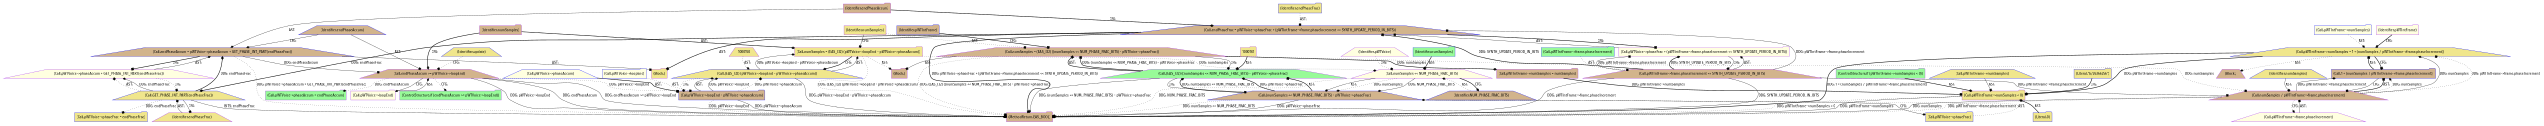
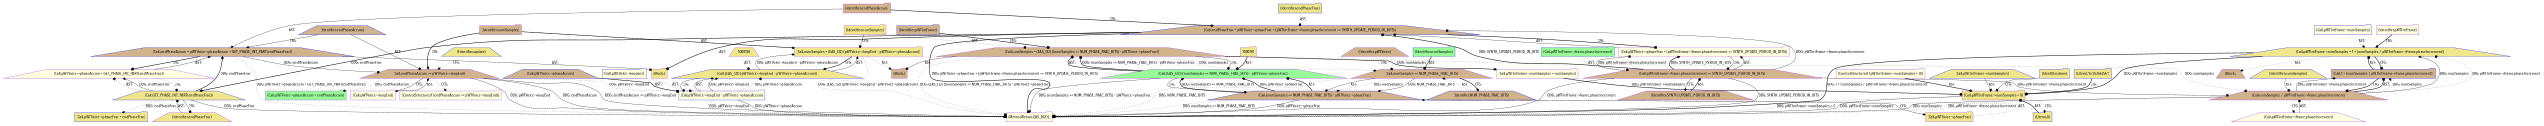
node "(Identifier,pWTVoice)": fillcolor lightyellow -> tan
edge "(Identifier,update)" -> "(Call,endPhaseAccum >= pWTVoice->loopEnd)": arrowhead box -> diamond
edge "1000150" -> "(Call,(EAS_I32) (pWTVoice->loopEnd - pWTVoice->phaseAccum))": arrowhead diamond -> box
node "(Call,pWTVoice->phaseAccum)": fillcolor lightyellow -> tan
node "(Call,numSamples << NUM_PHASE_FRAC_BITS)": fillcolor lightyellow -> tan
node "(Call,pWTIntFrame->numSamples = numSamples)": fillcolor tan -> lightyellow
node "(ControlStructure,if (pWTIntFrame->numSamples < 0))": fillcolor palegreen -> lightyellow
node "(Identifier,done)": added
edge "(Call,(EAS_I32) (pWTVoice->loopEnd - pWTVoice->phaseAccum))" -> "(Call,pWTVoice->loopEnd - pWTVoice->phaseAccum)": style dotted -> solid
edge "(Call,1 + (numSamples / pWTIntFrame->frame.phaseIncrement))" -> "(Call,numSamples / pWTIntFrame->frame.phaseIncrement)": style solid -> bold
node "(ControlStructure,if (endPhaseAccum >= pWTVoice->loopEnd))": fillcolor palegreen -> lightyellow
node "(Call,pWTVoice->loopEnd - pWTVoice->phaseAccum)": fillcolor tan -> lightyellow
node "(Identifier,SYNTH_UPDATE_PERIOD_IN_BITS)": added
edge "(Call,pWTIntFrame->numSamples < 0)" -> "(Literal,0)": added, label "CFG:"
edge "(Call,GET_PHASE_INT_PART(endPhaseFrac))" -> "(Call,pWTVoice->phaseFrac = endPhaseFrac)": arrowhead box -> diamond
edge "(Literal,0)" -> "(Call,pWTIntFrame->numSamples < 0)": arrowhead diamond -> box
edge "(Call,GET_PHASE_INT_PART(endPhaseFrac))" -> "(MethodReturn,EAS_BOOL)": label "BITS: endPhaseFrac" -> "DDG: endPhaseFrac"
edge "(Call,(EAS_I32) (pWTVoice->loopEnd - pWTVoice->phaseAccum))" -> "(MethodReturn,EAS_BOOL)": removed, label "DDG: pWTVoice->loopEnd - pWTVoice->phaseAccum"
node "(MethodReturn,EAS_BOOL)": fillcolor tan -> lightyellow
node "(Call,pWTVoice->phaseFrac)": color blue -> purple
